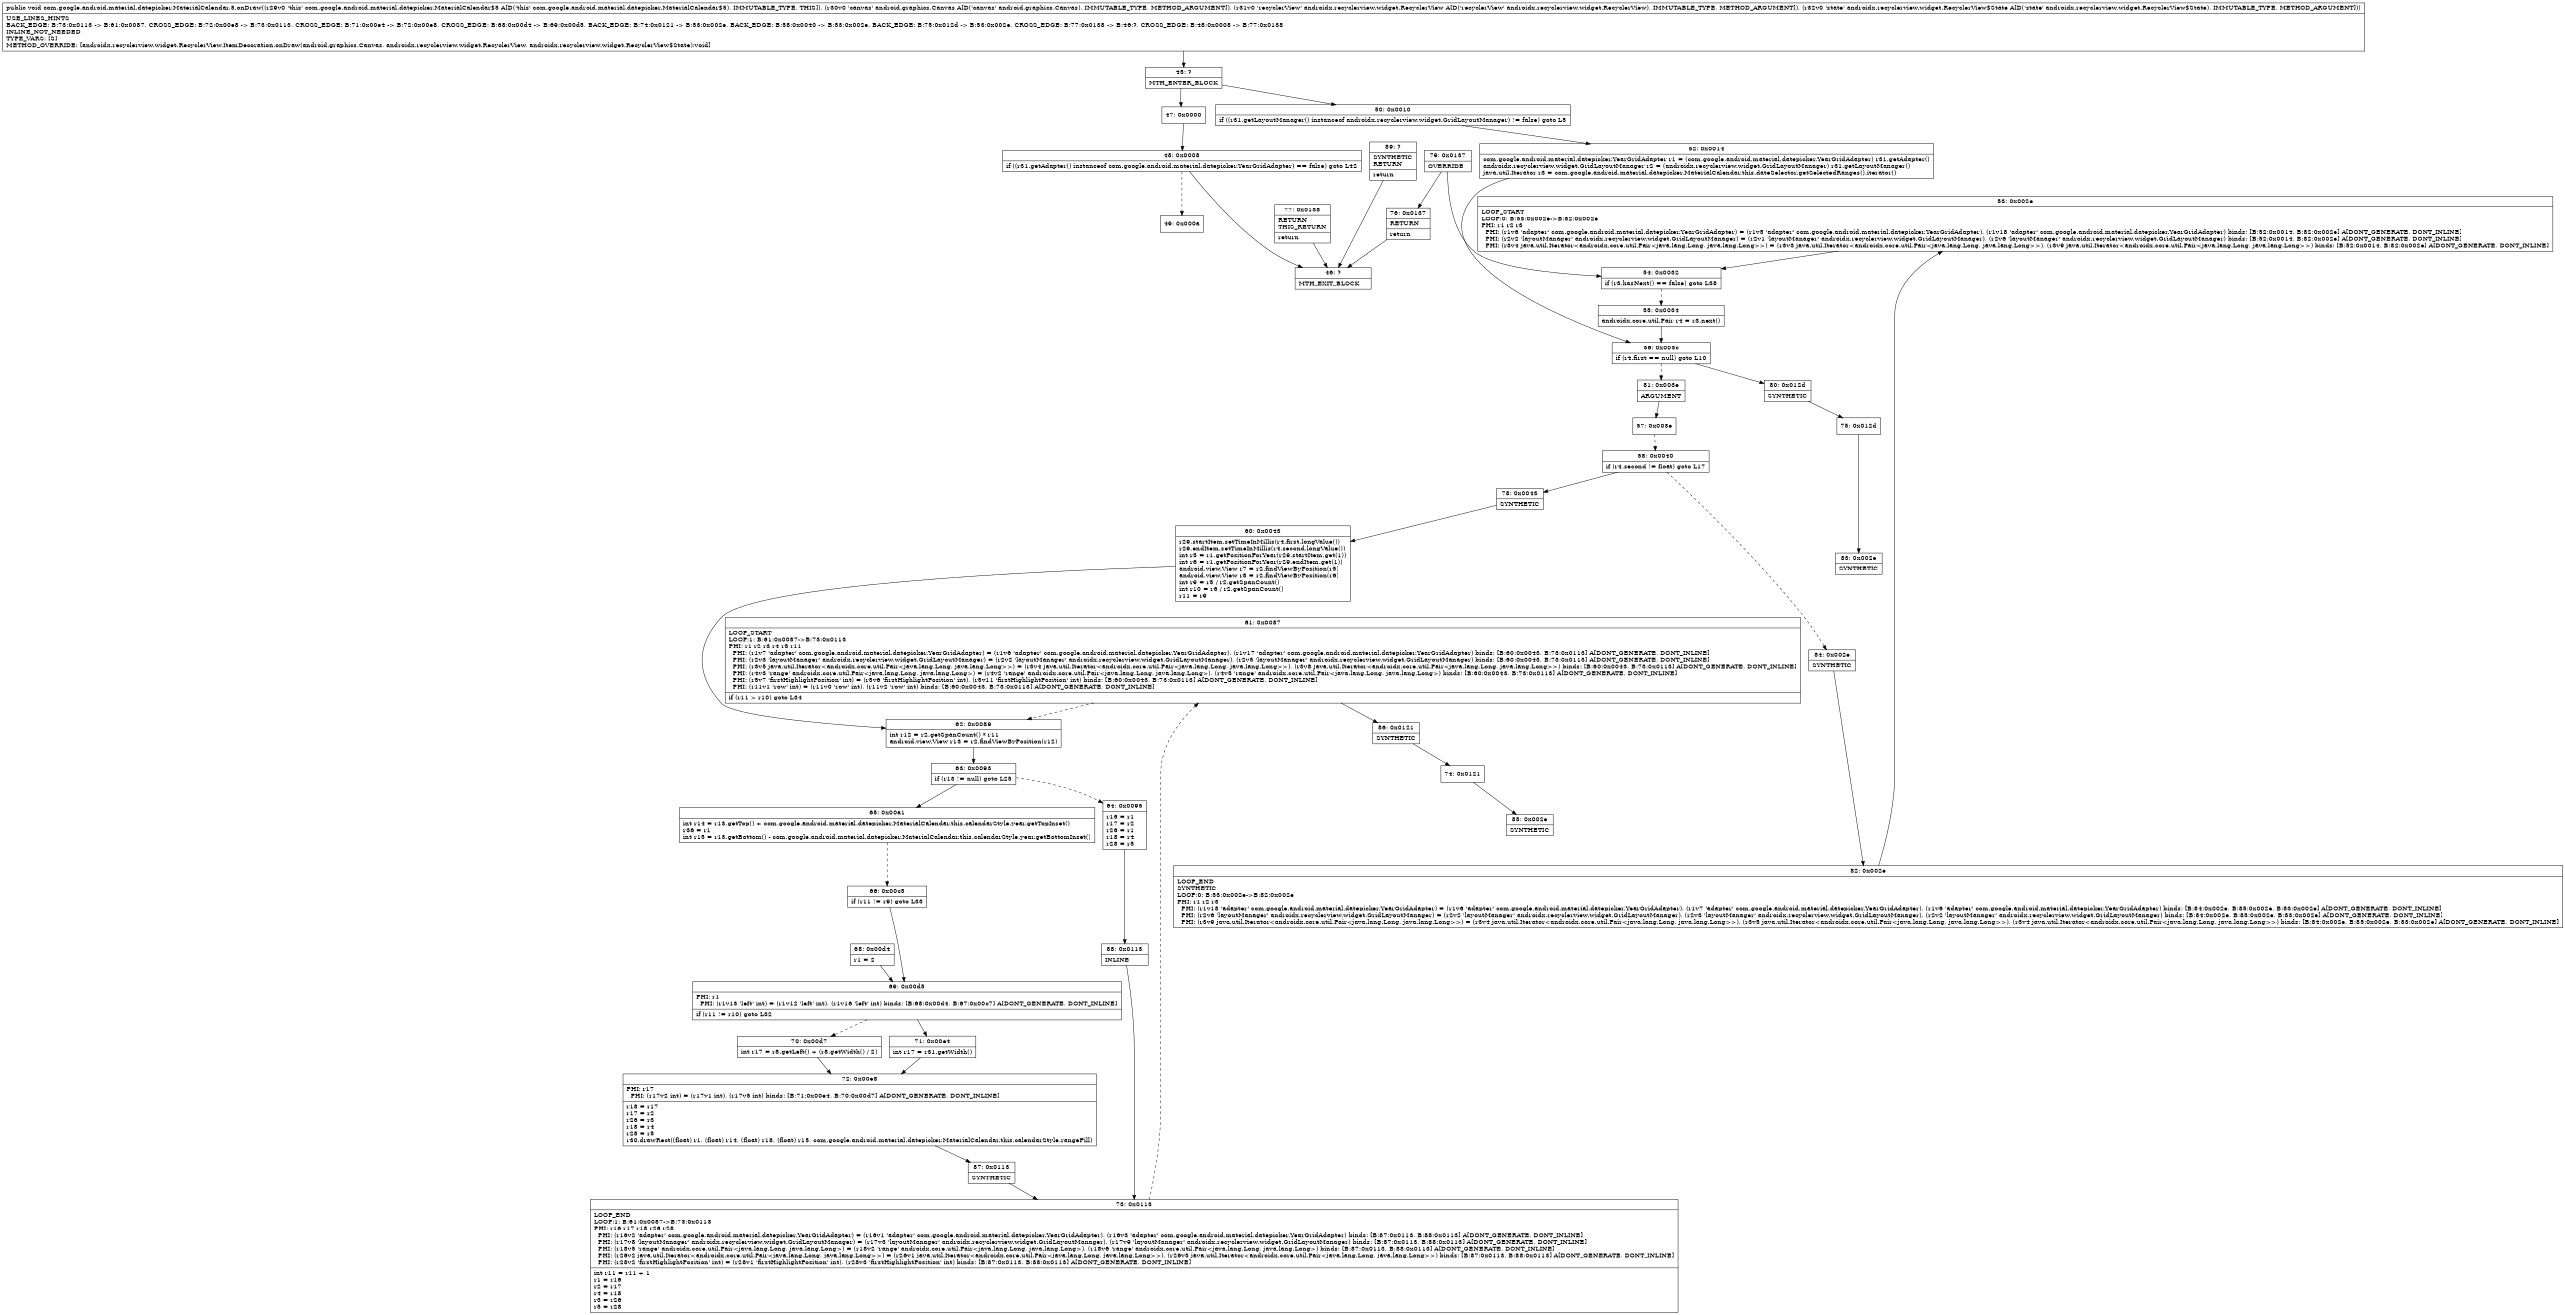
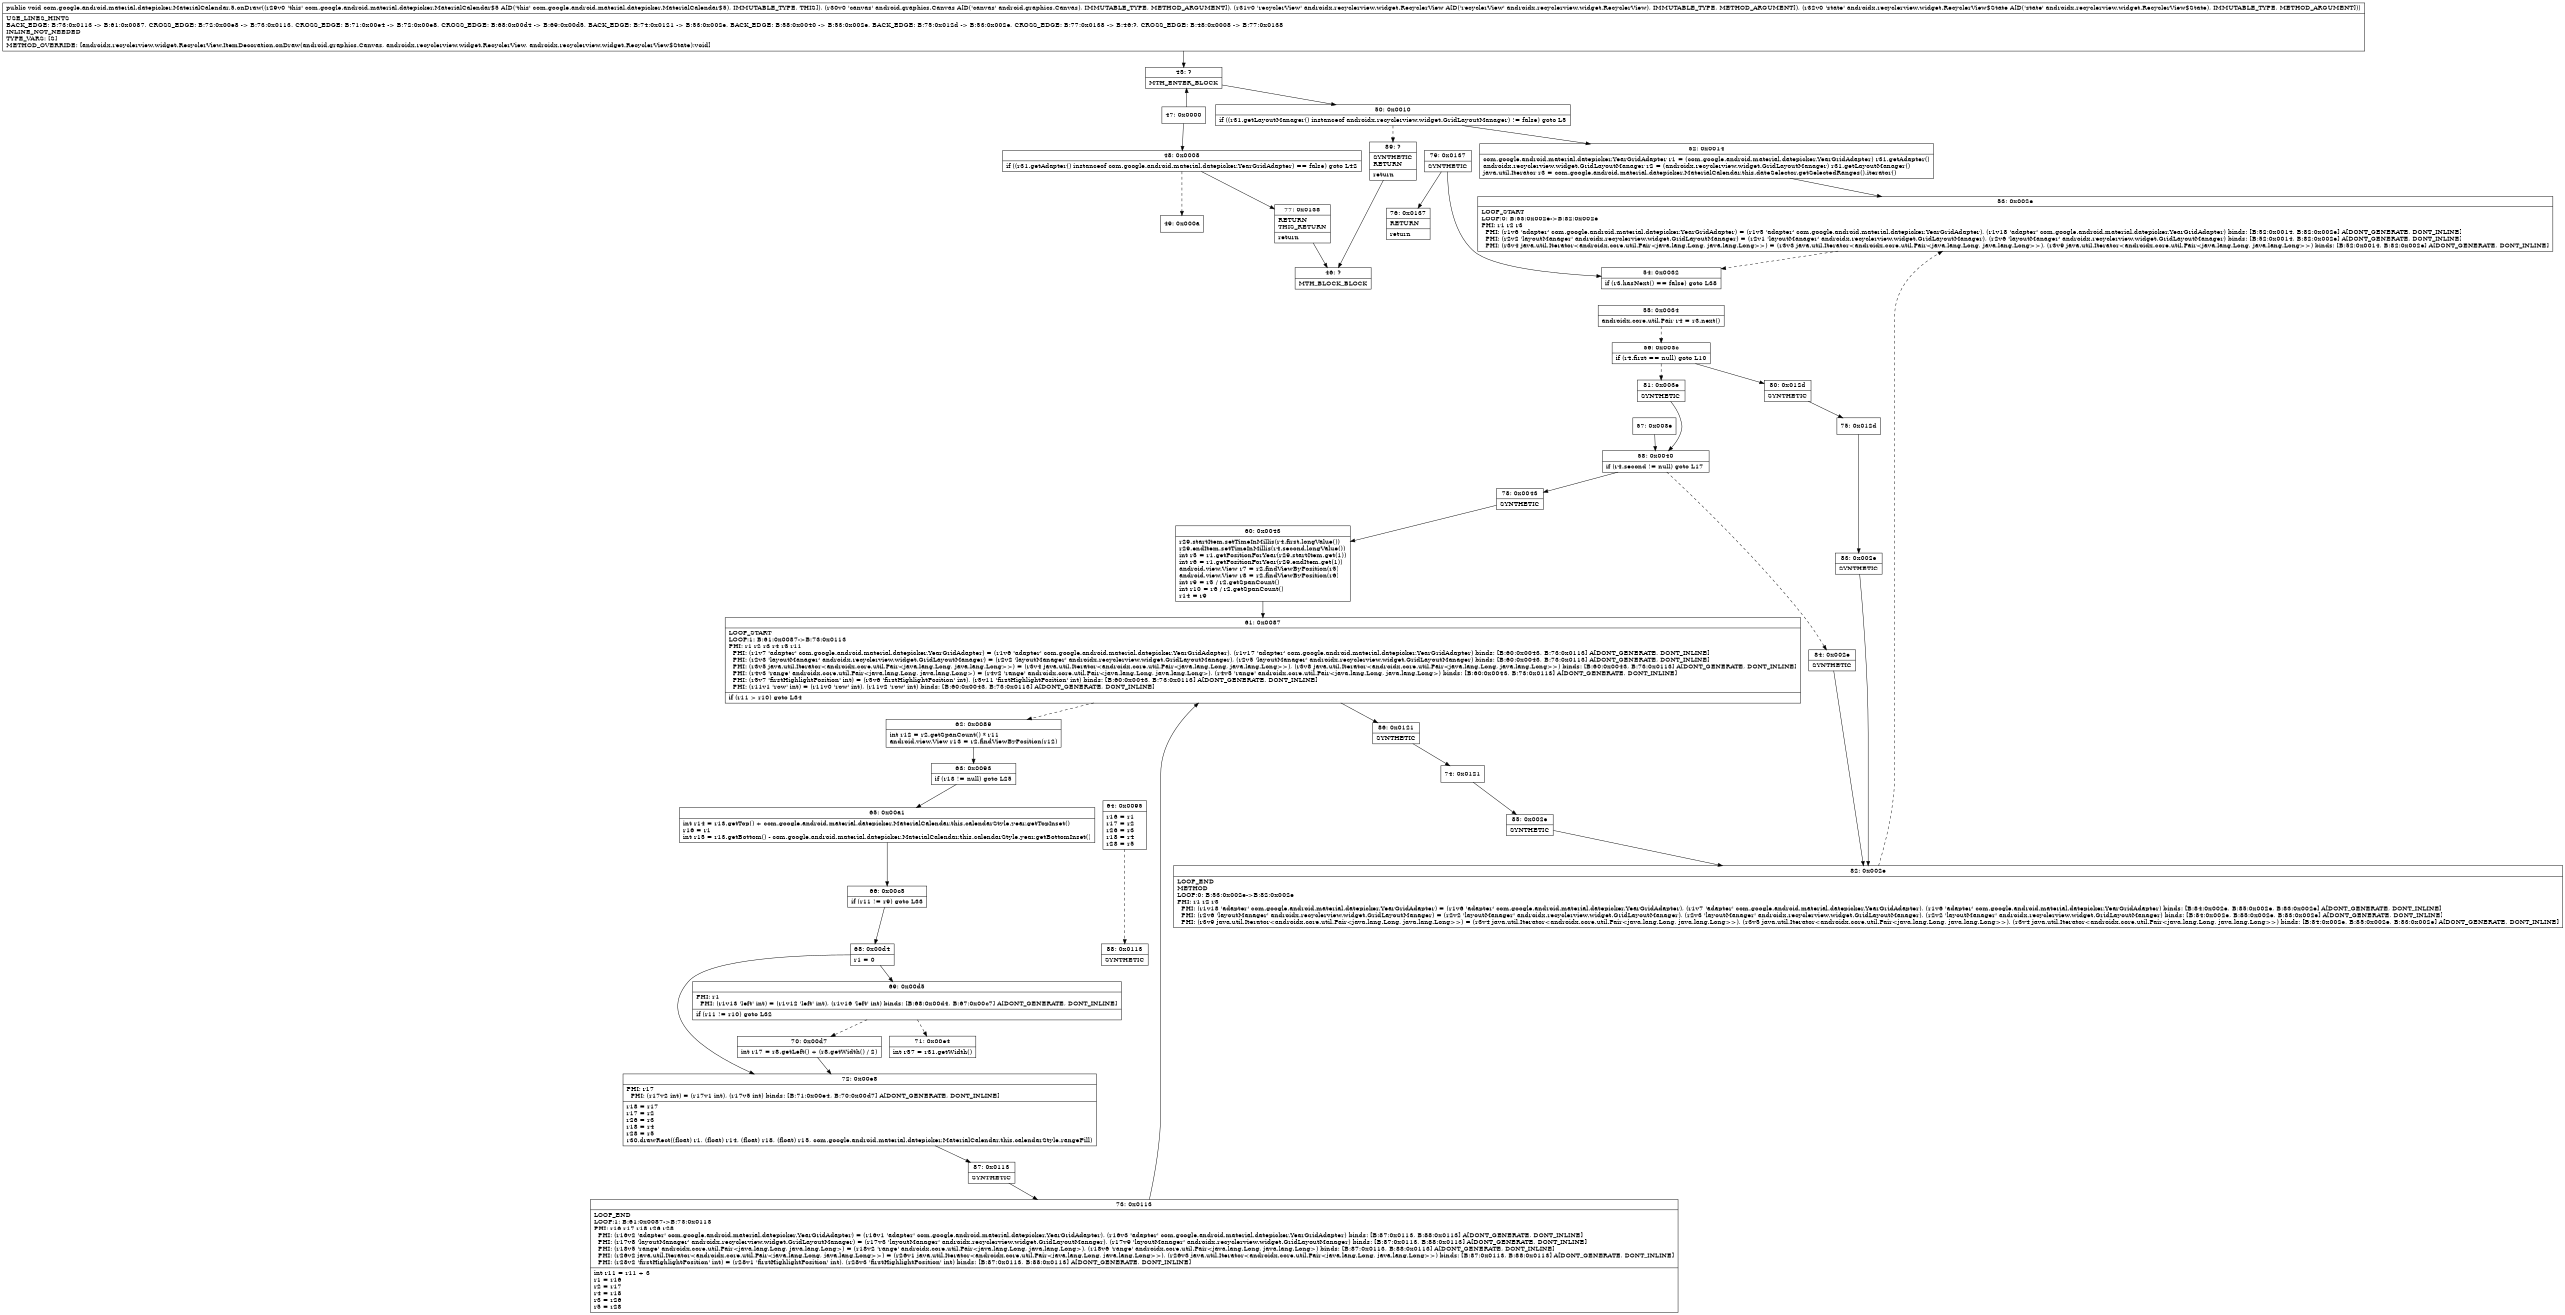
edge "45: ?" -> "47: 0x0000": reversed
edge "50: 0x0010" -> "89: ?": added
node "79: 0x0137": text "OVERRIDE" -> "SYNTHETIC"
edge "48: 0x0008" -> "46: ?": now "48: 0x0008" -> "77: 0x0138"
edge "76: 0x0137" -> "46: ?": removed
edge "53: 0x002e" -> "54: 0x0032": style solid -> dashed
edge "52: 0x0014" -> "56: 0x003c": now "52: 0x0014" -> "53: 0x002e"
node "46: ?": text "MTH_EXIT_BLOCK" -> "MTH_BLOCK_BLOCK"
edge "54: 0x0032" -> "55: 0x0034": removed
edge "55: 0x0034" -> "56: 0x003c": style solid -> dashed
node "81: 0x003e": text "ARGUMENT" -> "SYNTHETIC"
edge "81: 0x003e" -> "57: 0x003e": now "81: 0x003e" -> "58: 0x0040"
edge "57: 0x003e" -> "58: 0x0040": style dashed -> solid
node "58: 0x0040": text "if (r4.second != float) goto L17" -> "if (r4.second != null) goto L17"
edge "82: 0x002e" -> "53: 0x002e": style solid -> dashed
edge "60: 0x0043" -> "62: 0x0089": now "60: 0x0043" -> "61: 0x0087"
node "60: 0x0043": text "r11 = r9" -> "r14 = r9"
edge "83: 0x002e" -> "82: 0x002e": added
edge "63: 0x0093" -> "64: 0x0095": removed
node "65: 0x00a1": text "r36 = r1" -> "r16 = r1"
node "64: 0x0095": text "r26 = r1" -> "r26 = r3"
edge "85: 0x002e" -> "82: 0x002e": added
edge "65: 0x00a1" -> "66: 0x00c5": style dashed -> solid
node "82: 0x002e": text "SYNTHETIC" -> "METHOD"
edge "64: 0x0095" -> "88: 0x0113": style solid -> dashed
edge "66: 0x00c5" -> "69: 0x00d5": now "66: 0x00c5" -> "68: 0x00d4"
edge "73: 0x0113" -> "61: 0x0087": style dashed -> solid
node "68: 0x00d4": text "r1 = 2" -> "r1 = 0"
node "88: 0x0113": text "INLINE" -> "SYNTHETIC"
edge "69: 0x00d5" -> "71: 0x00e4": style solid -> dashed
node "71: 0x00e4": text "int r17 = r31.getWidth()" -> "int r57 = r31.getWidth()"
edge "71: 0x00e4" -> "72: 0x00e8": now "68: 0x00d4" -> "72: 0x00e8"
edge "88: 0x0113" -> "73: 0x0113": removed
node "73: 0x0113": text "int r11 = r11 + 1" -> "int r11 = r11 + 3"
